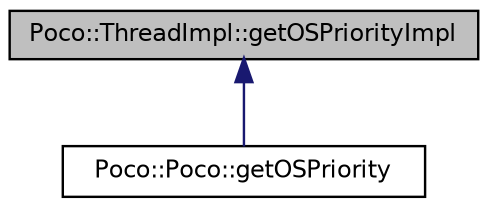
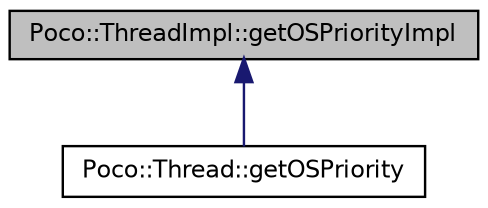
node "Poco::Poco::getOSPriority": label "Poco::Poco::getOSPriority" -> "Poco::Thread::getOSPriority"
